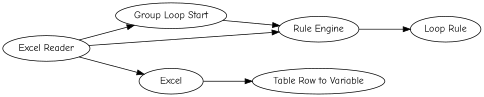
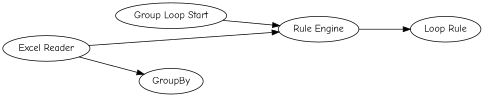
edge "Excel Reader" -> "Group Loop Start": removed
node "Excel": label "Excel" -> "GroupBy"
node "Table Row to Variable": removed
